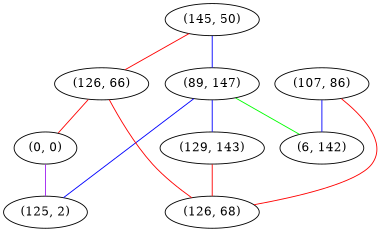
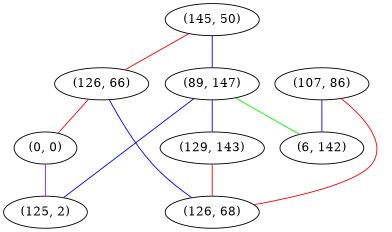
edge "(126, 66)" -- "(126, 68)": color red -> blue
